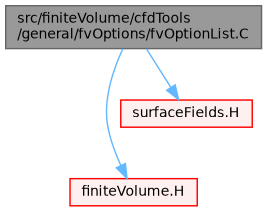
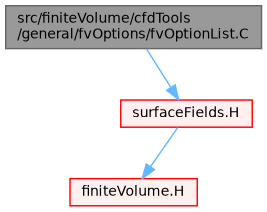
edge "src/finiteVolume/cfdTools /general/fvOptions/fvOptionList.C" -> "finiteVolume.H": now "surfaceFields.H" -> "finiteVolume.H"
